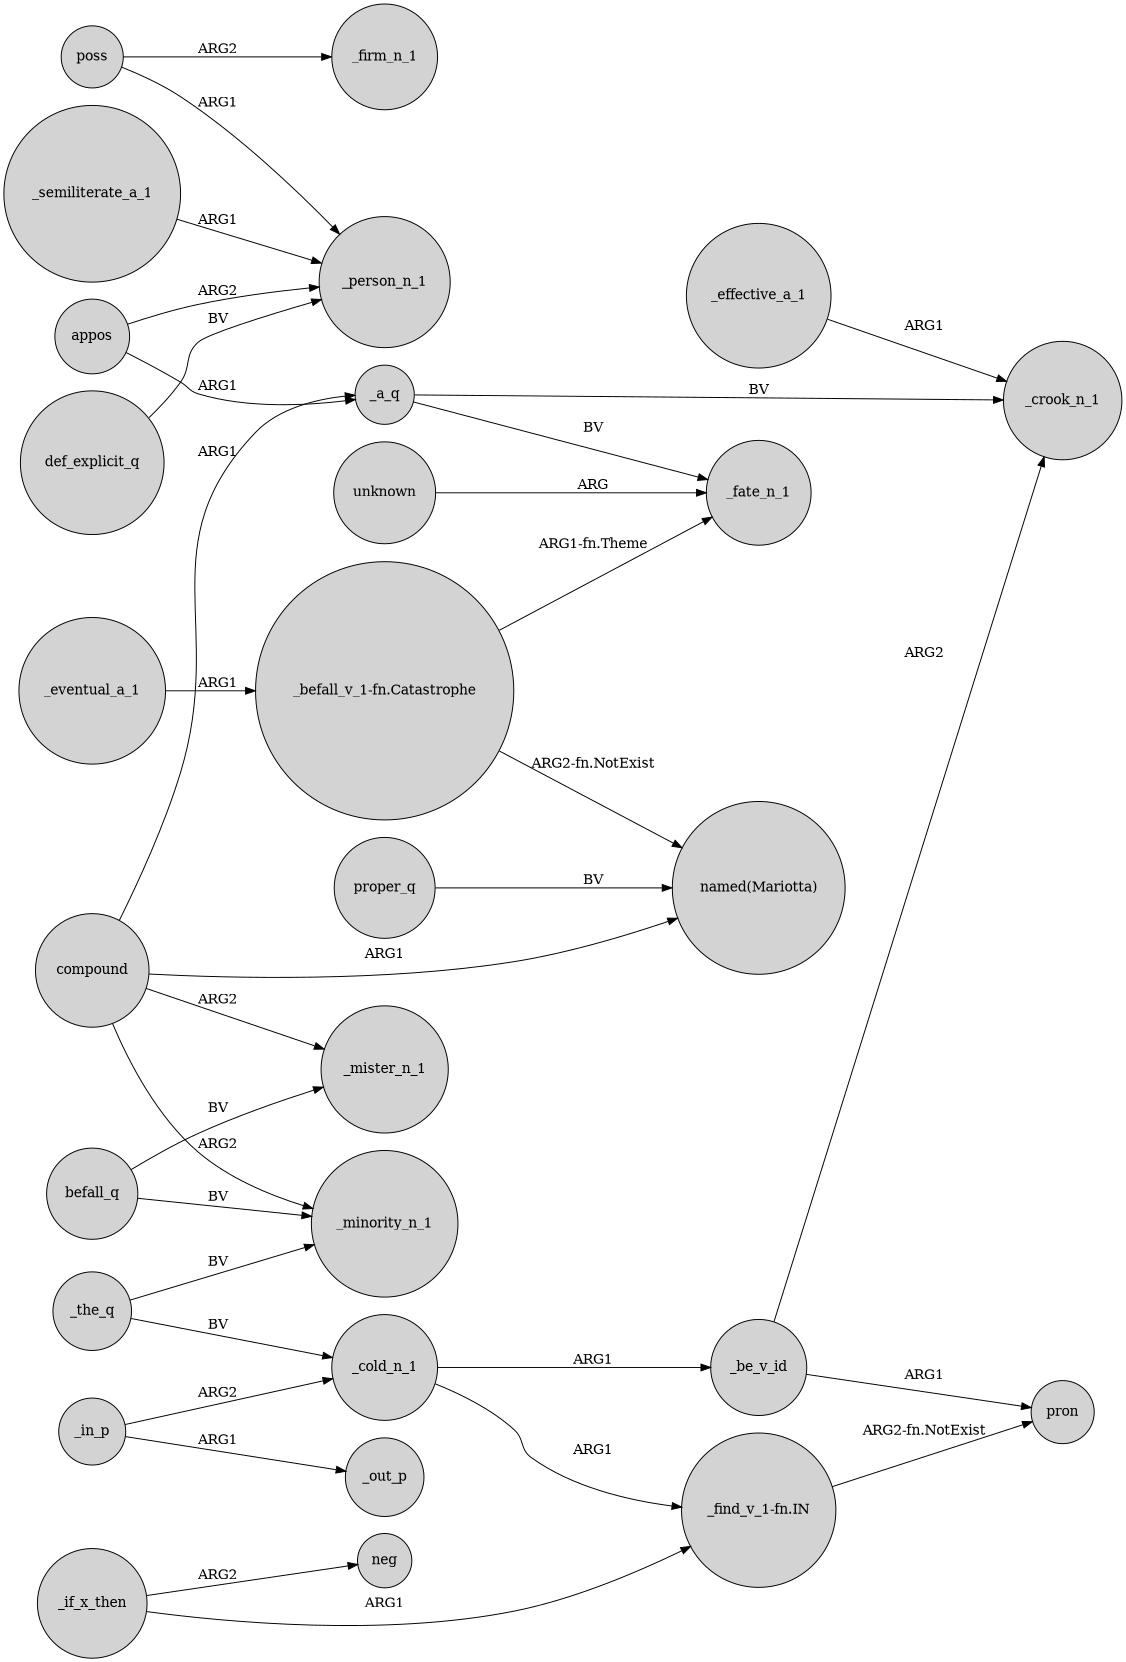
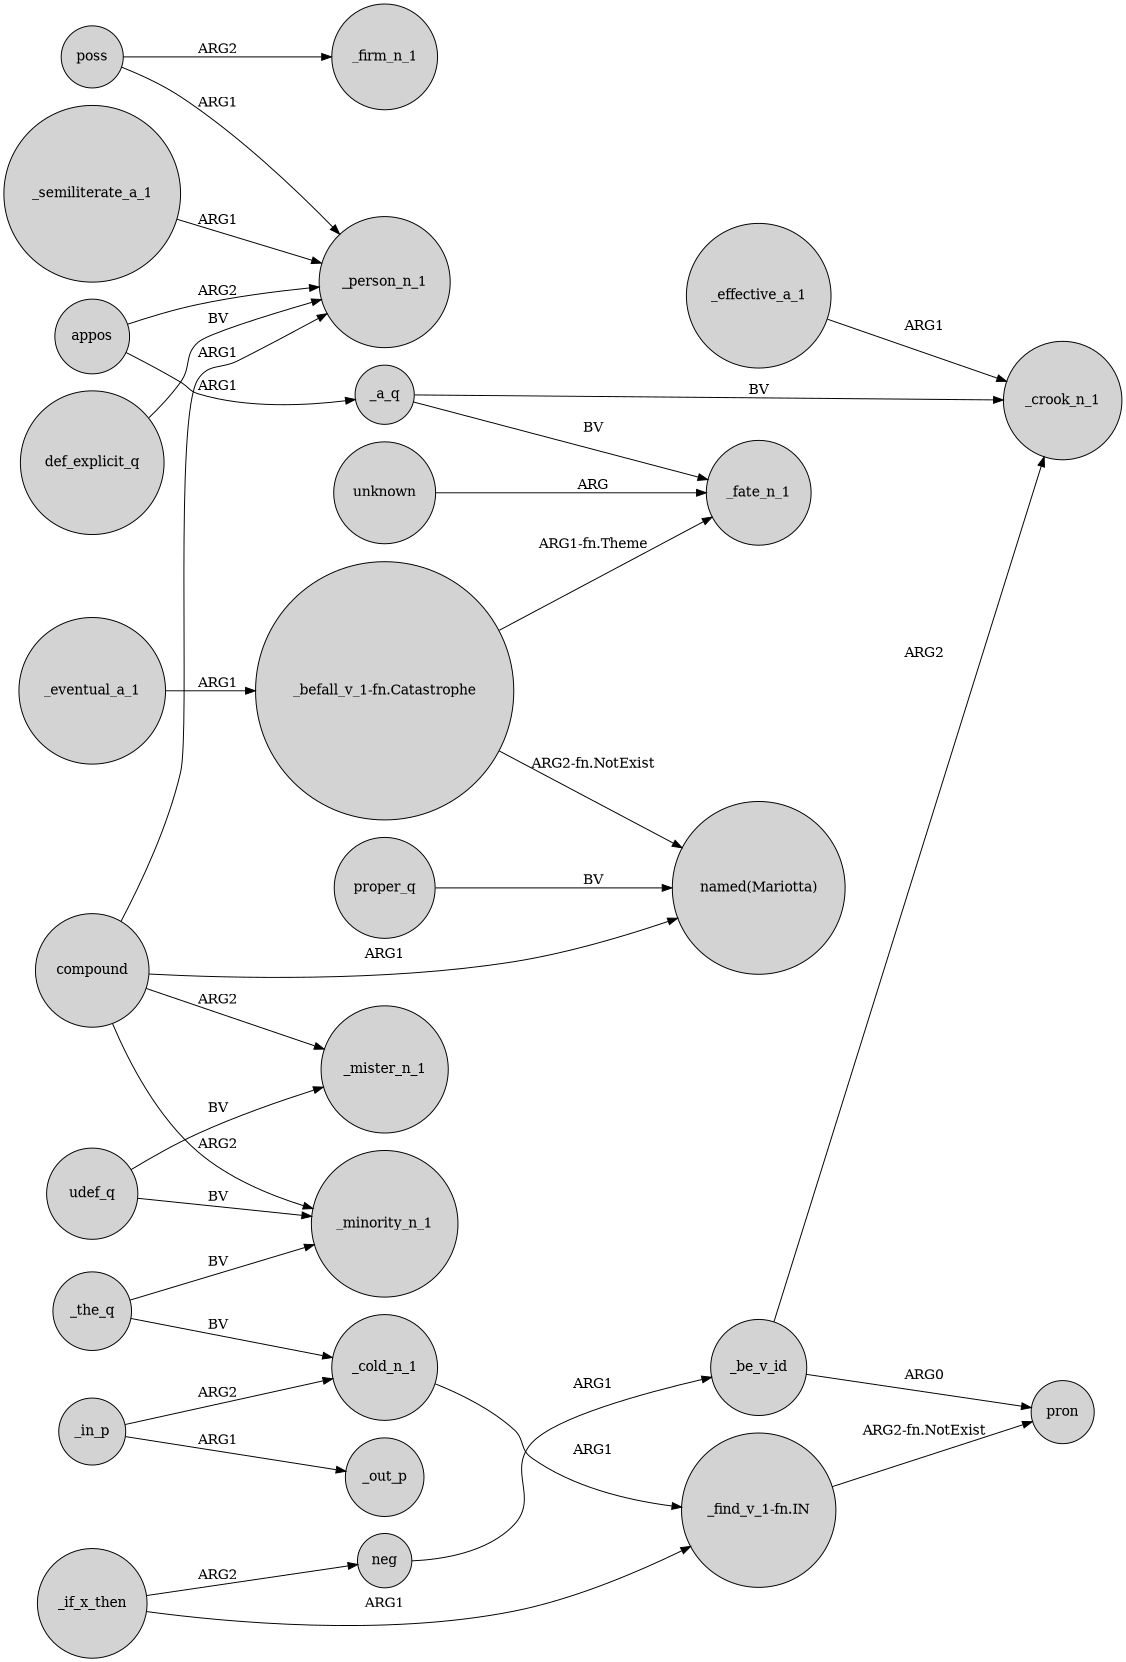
edge "compound" -> "_a_q": now "compound" -> "_person_n_1"
node "befall_q": label "befall_q" -> "udef_q"
edge "_cold_n_1" -> "_be_v_id": now "neg" -> "_be_v_id"
edge "_be_v_id" -> "pron": label "ARG1" -> "ARG0"
